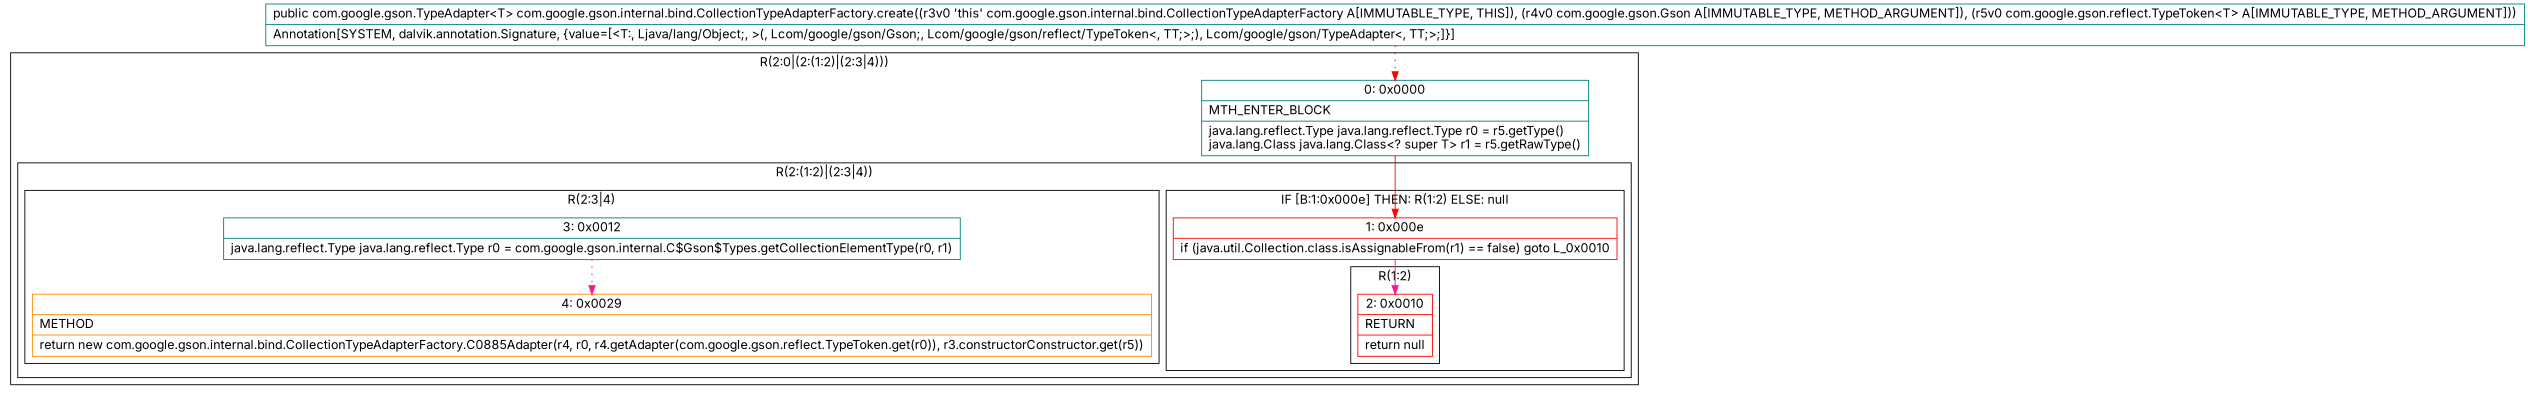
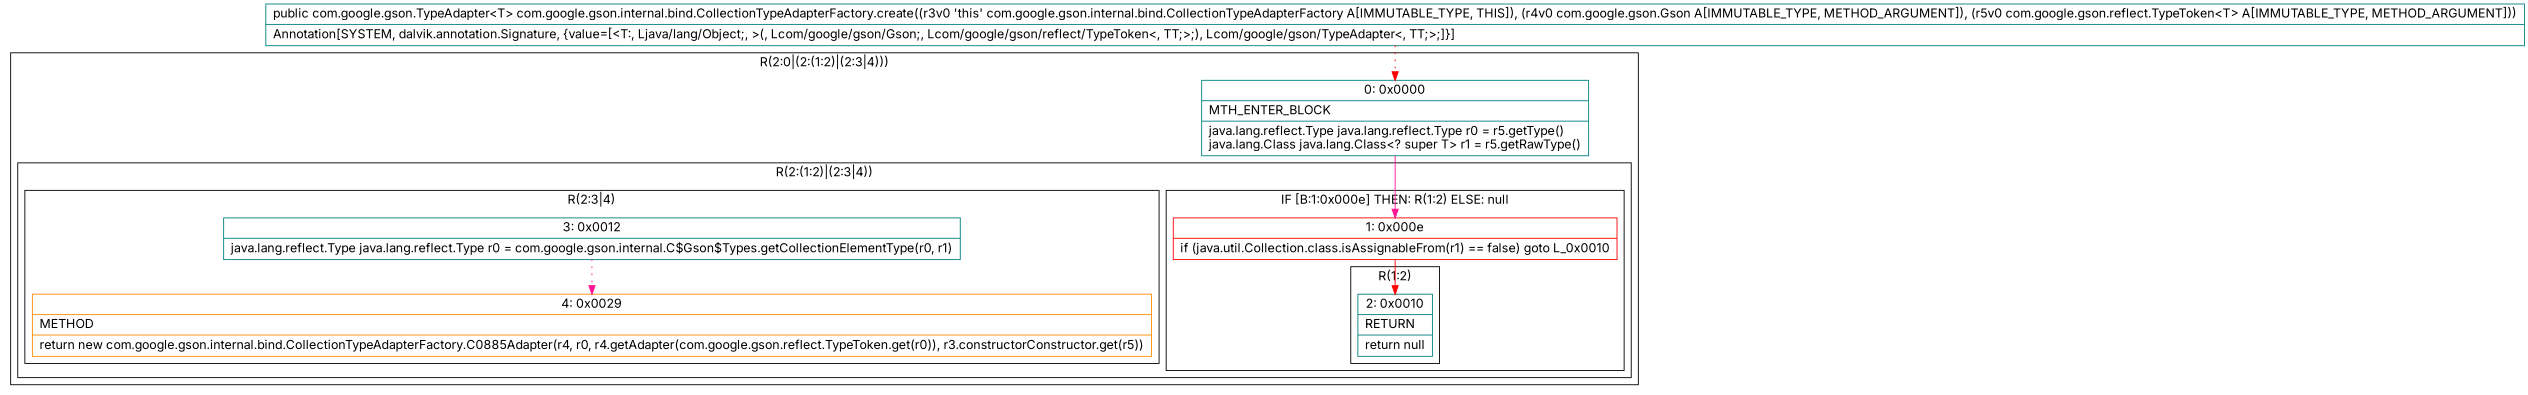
edge "0: 0x0000" -> "1: 0x000e": color red -> deeppink
edge "1: 0x000e" -> "2: 0x0010": color deeppink -> red
node "2: 0x0010": color red -> teal
